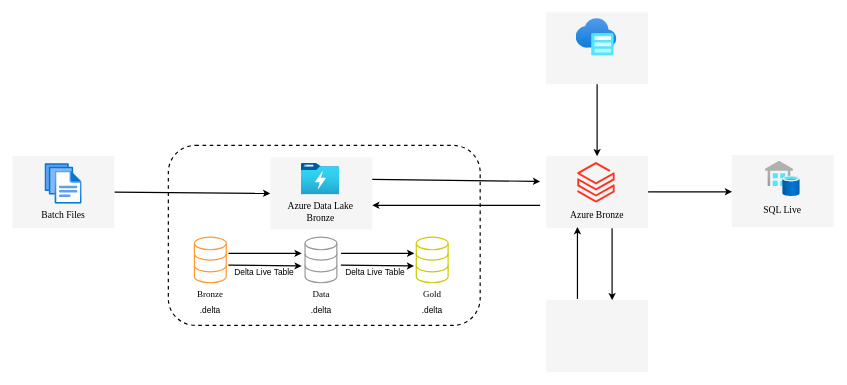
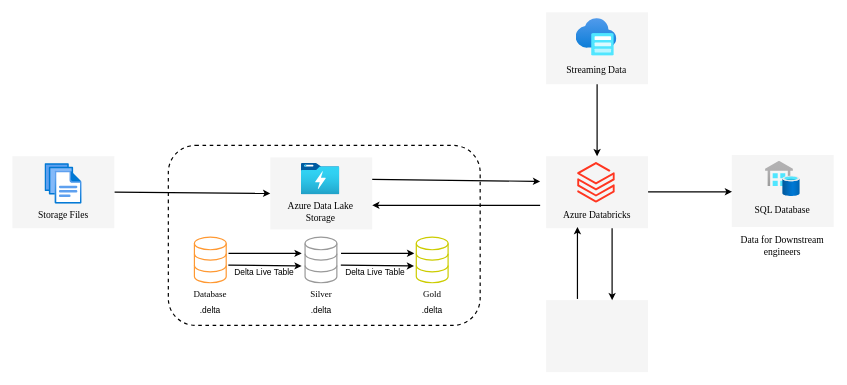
node "Streaming Data": added
node "SQL Live": label "SQL Live" -> "SQL Database"
node "Azure Data Lake Bronze": label "Azure Data Lake Bronze" -> "Azure Data Lake Storage"
node "Batch Files": label "Batch Files" -> "Storage Files"
node "Azure Bronze": label "Azure Bronze" -> "Azure Databricks"
node "Data for Downstream engineers": added
node "Bronze": label "Bronze" -> "Database"
node "Data": label "Data" -> "Silver"
